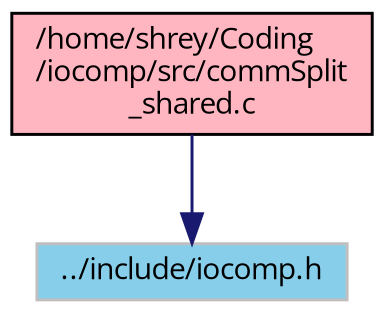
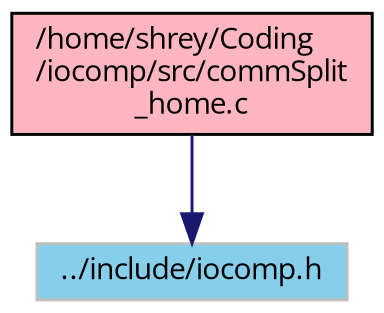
node "/home/shrey/Coding /iocomp/src/commSplit _shared.c": label "/home/shrey/Coding /iocomp/src/commSplit _shared.c" -> "/home/shrey/Coding /iocomp/src/commSplit _home.c"
